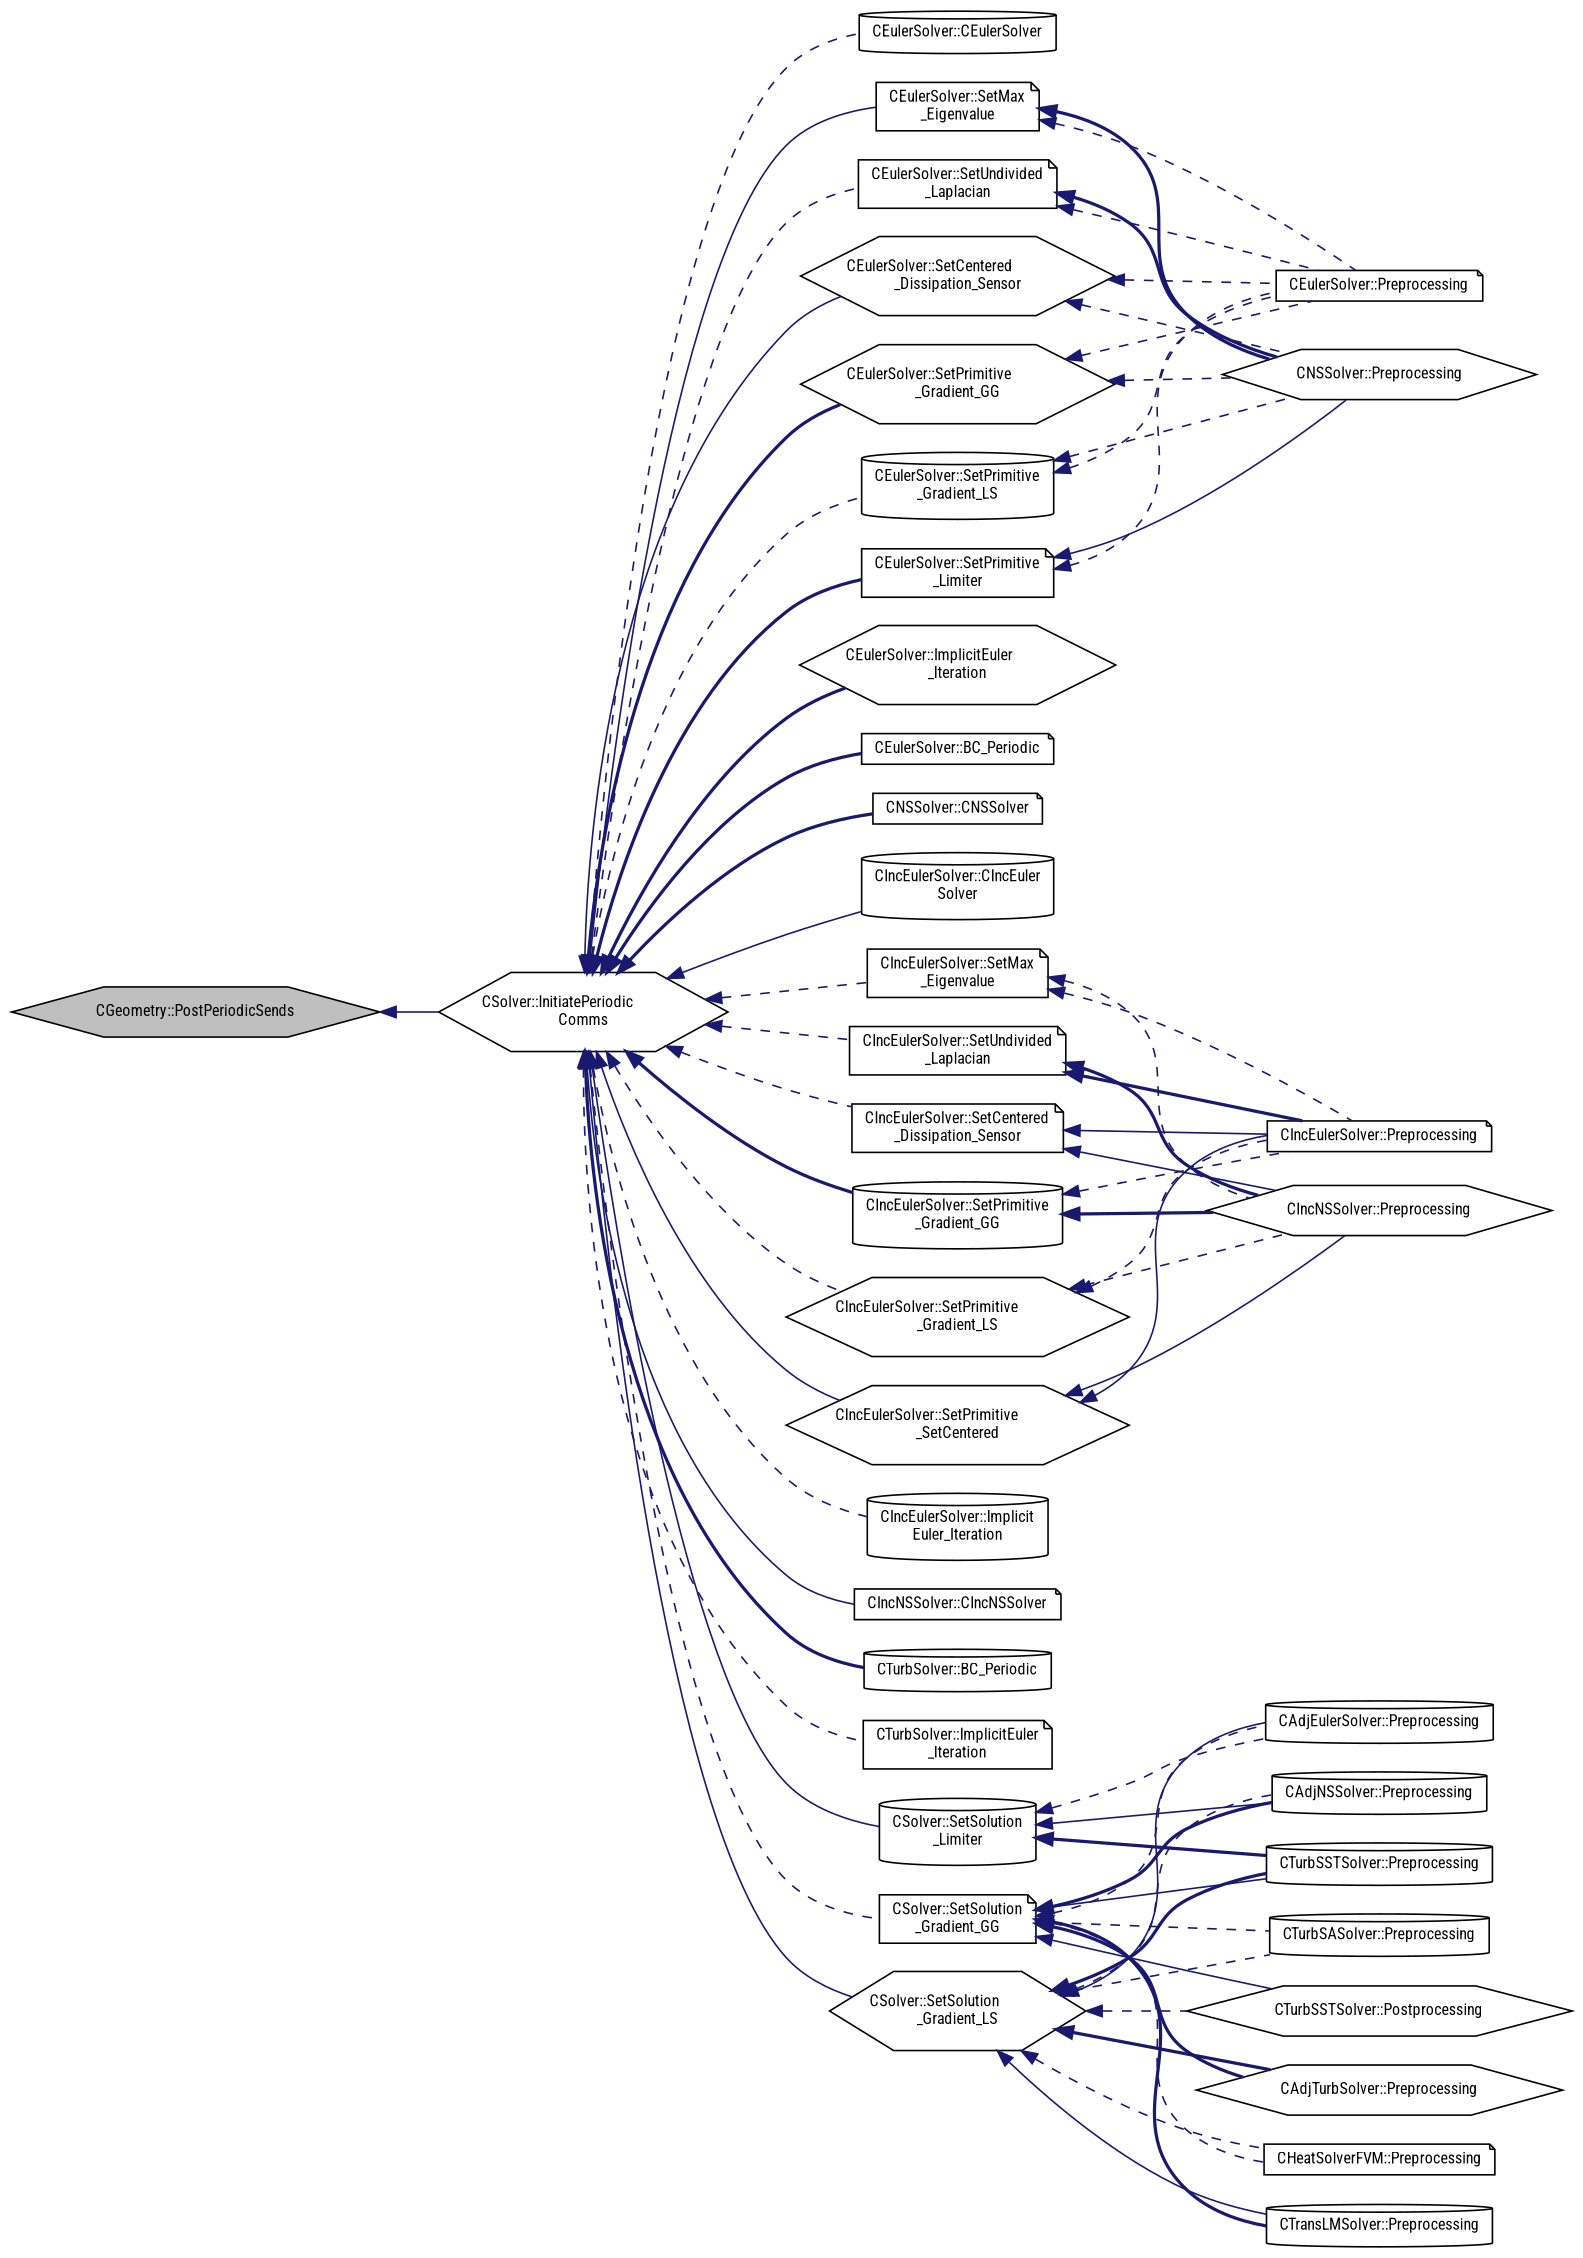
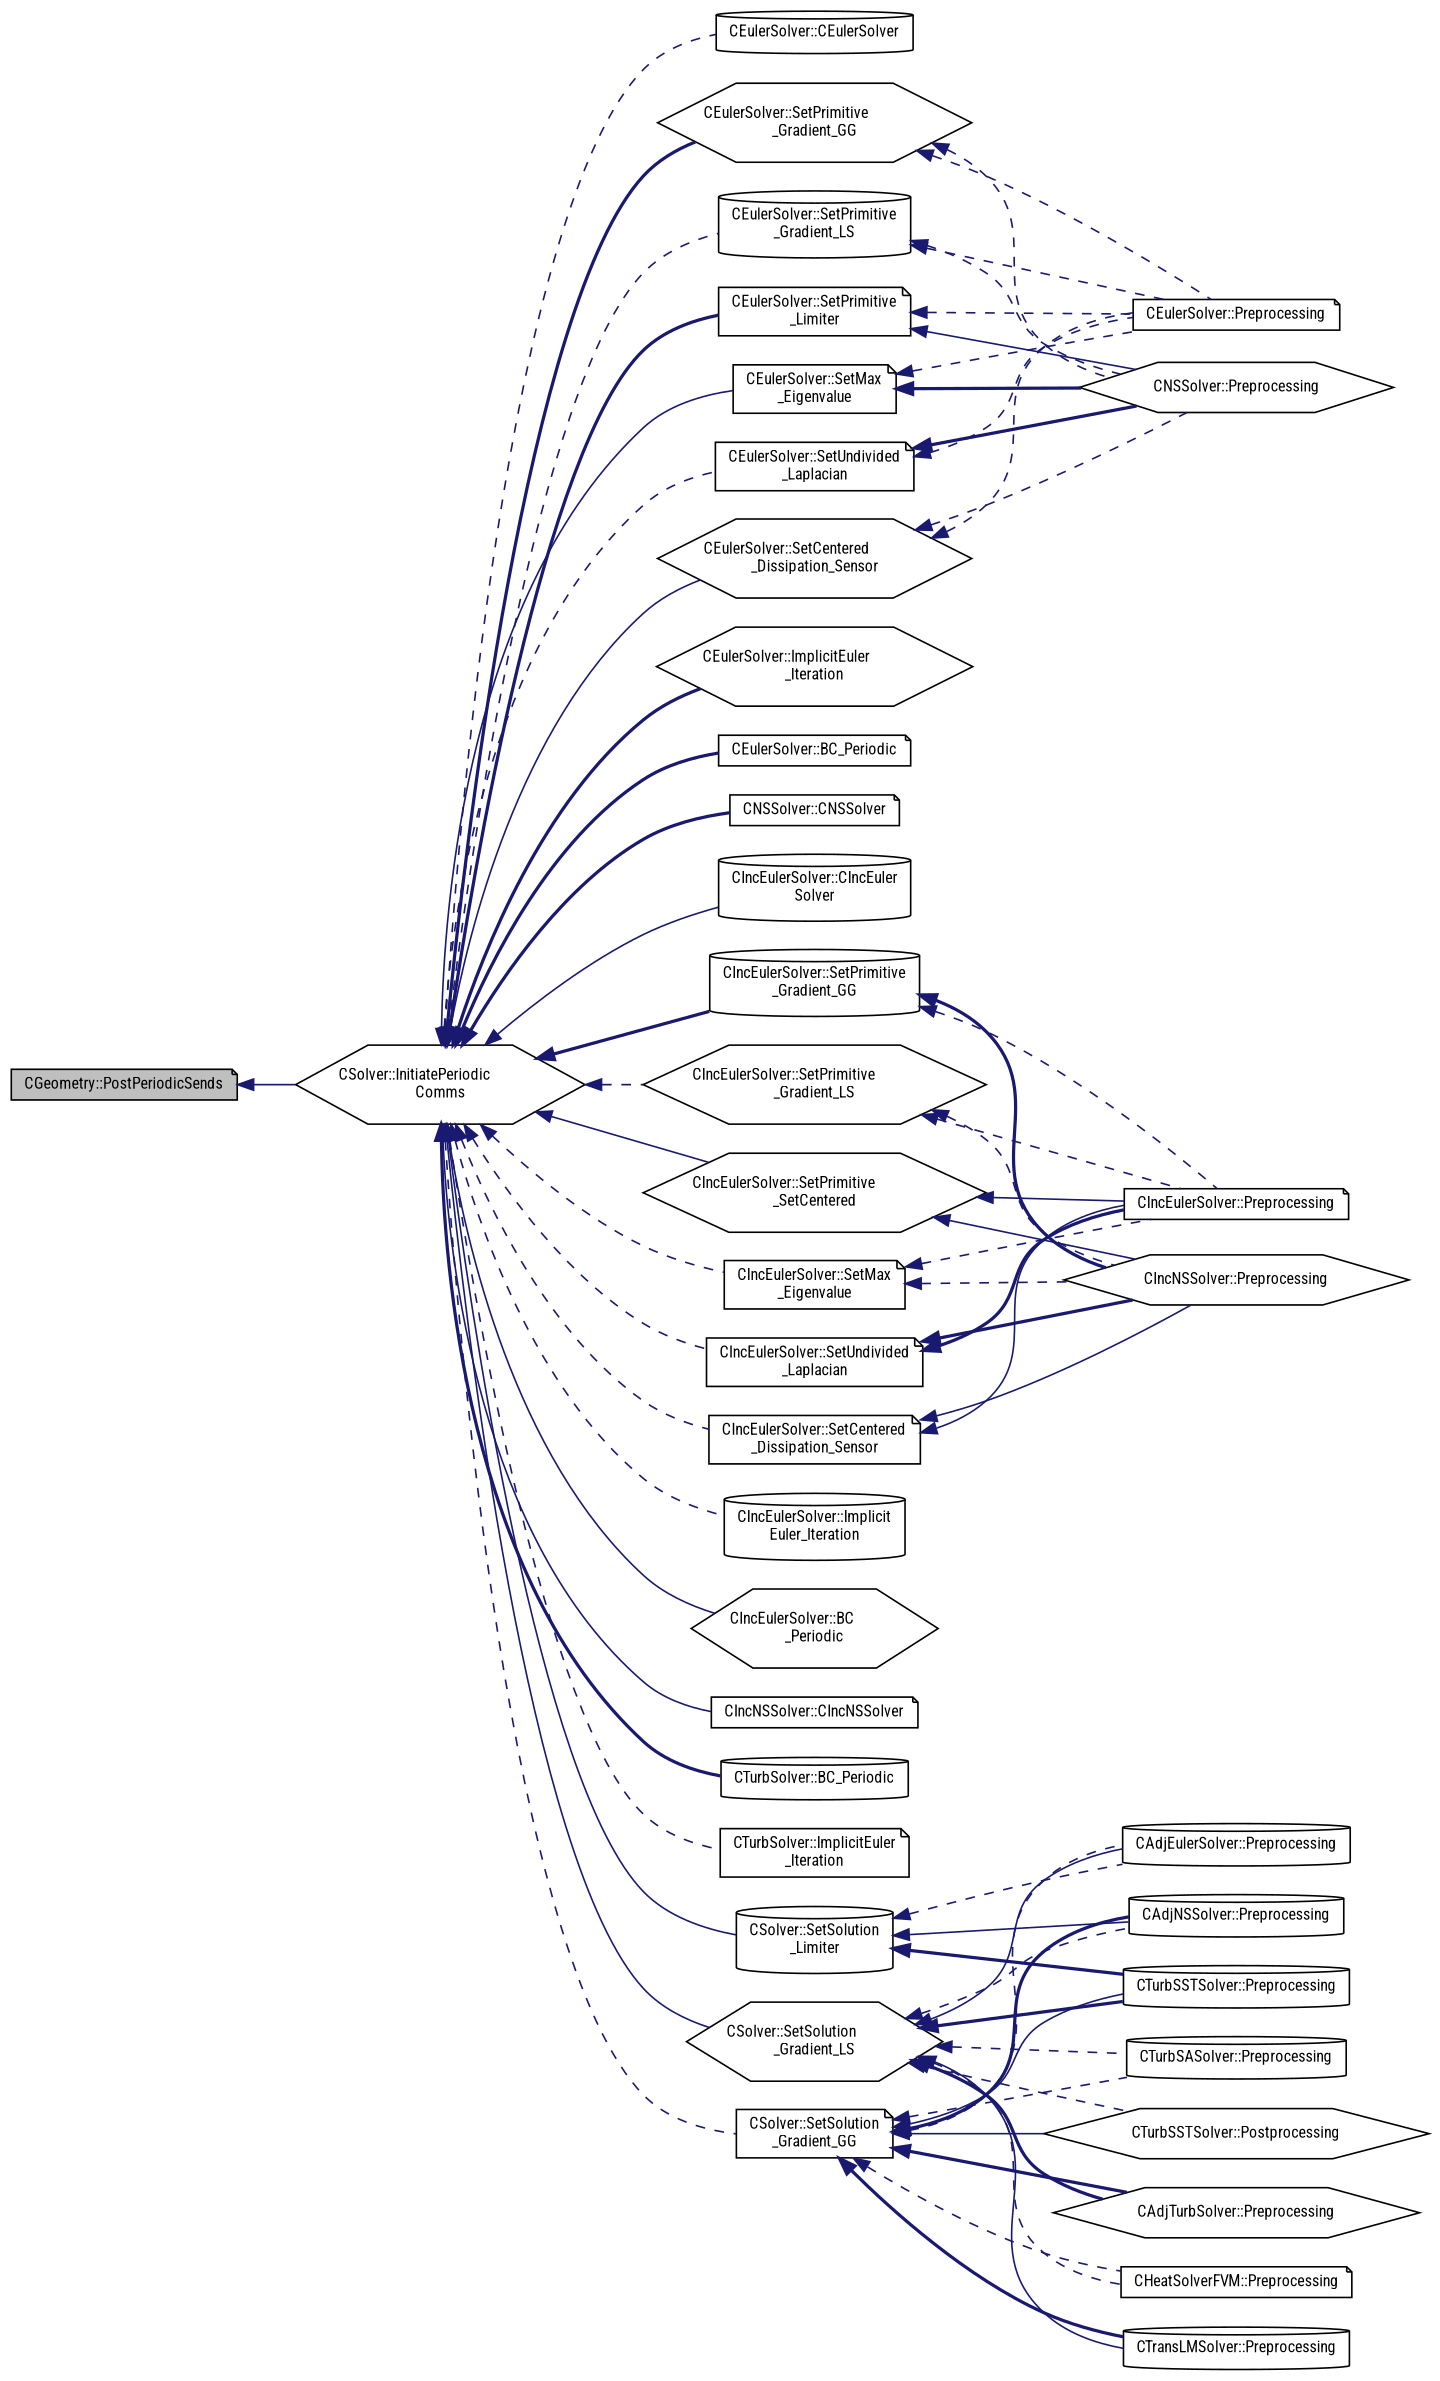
node "CGeometry::PostPeriodicSends": shape hexagon -> note
node "CIncEulerSolver::BC _Periodic": added
